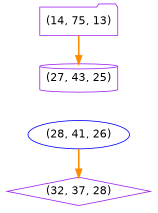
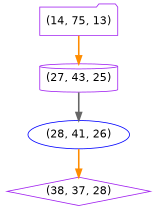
edge "(27, 43, 25)" -> "(28, 41, 26)": added
node "(32, 37, 28)": label "(32, 37, 28)" -> "(38, 37, 28)"
